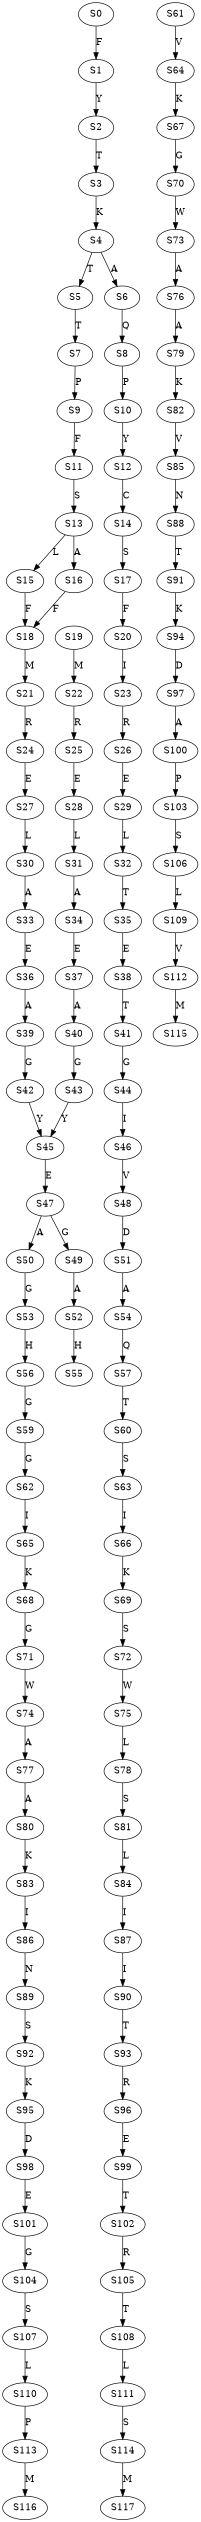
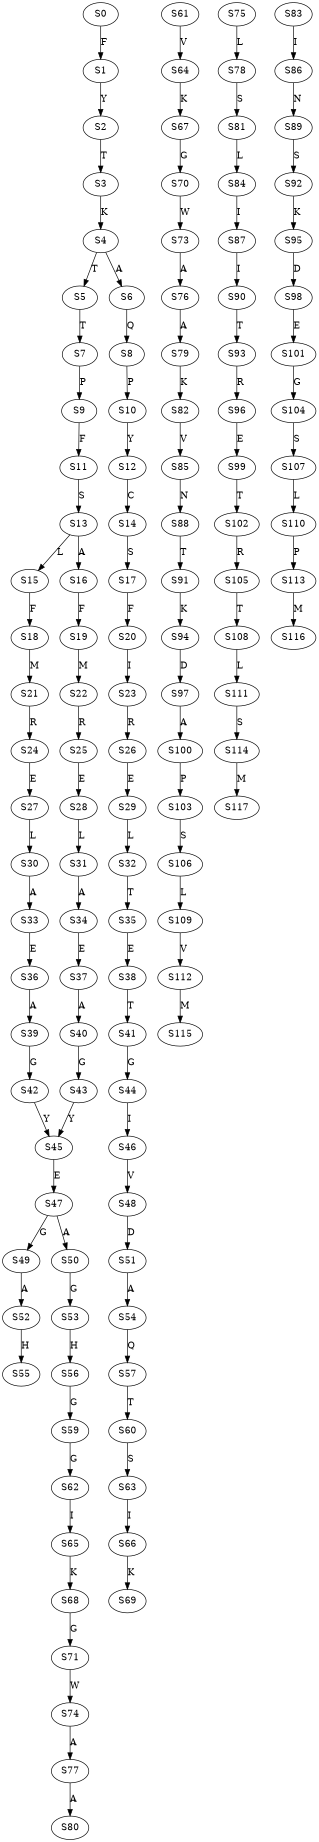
edge "S16" -> "S18": now "S16" -> "S19"
node "S72": removed
edge "S80" -> "S83": removed, label "K"
